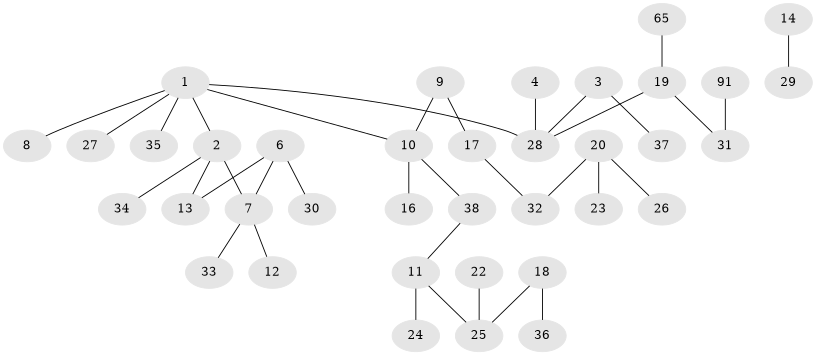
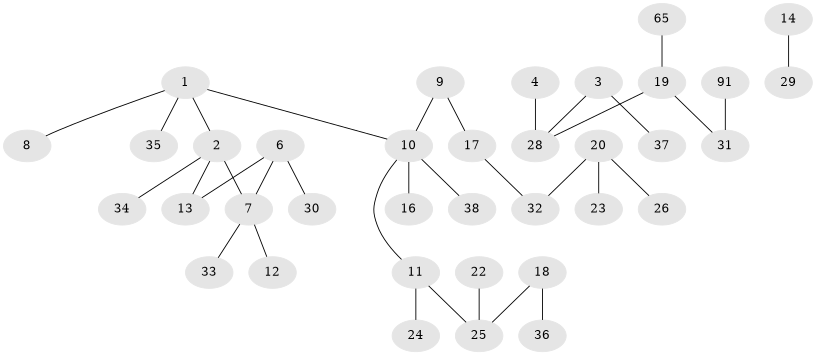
edge "1" -- "28": removed
node "27": removed
edge "38" -- "11": now "10" -- "11"
